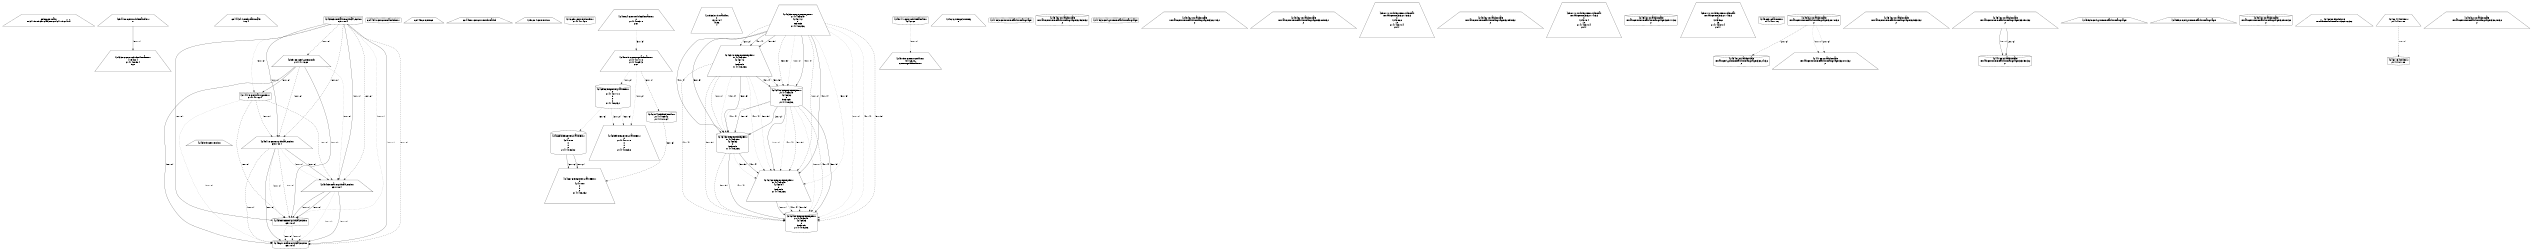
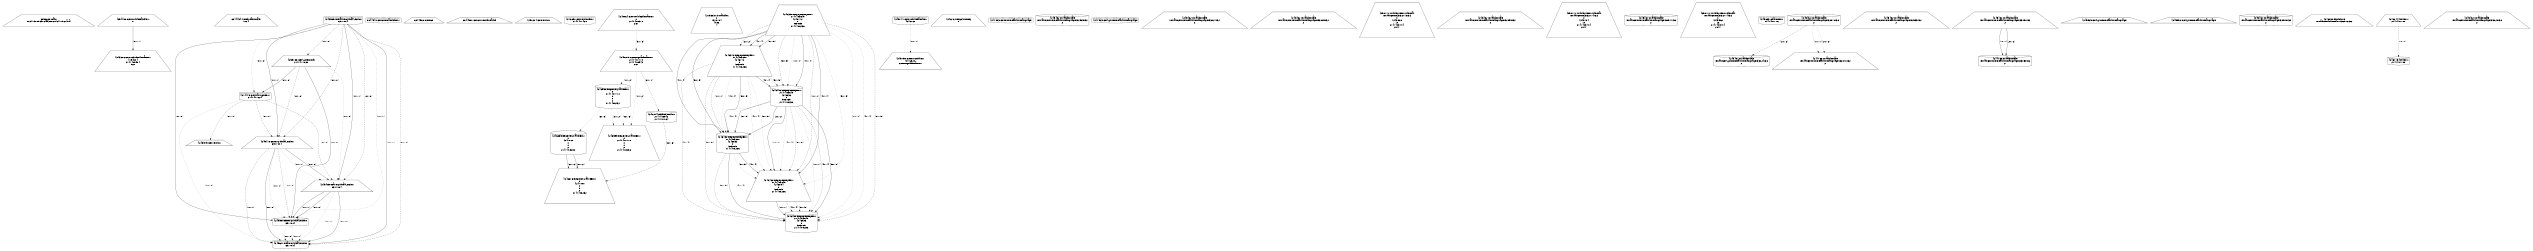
edge "4259188.GetSystemInfo 2147417660" -> "4245621.LeaveCriticalSection 6917004": removed, label "(0-->0)"
edge "4214413.GetStartupInfoW 2147417624" -> "4245580.EnterCriticalSection 6917004": now "4214413.GetStartupInfoW 2147417624" -> "4243979.GetVersion"
